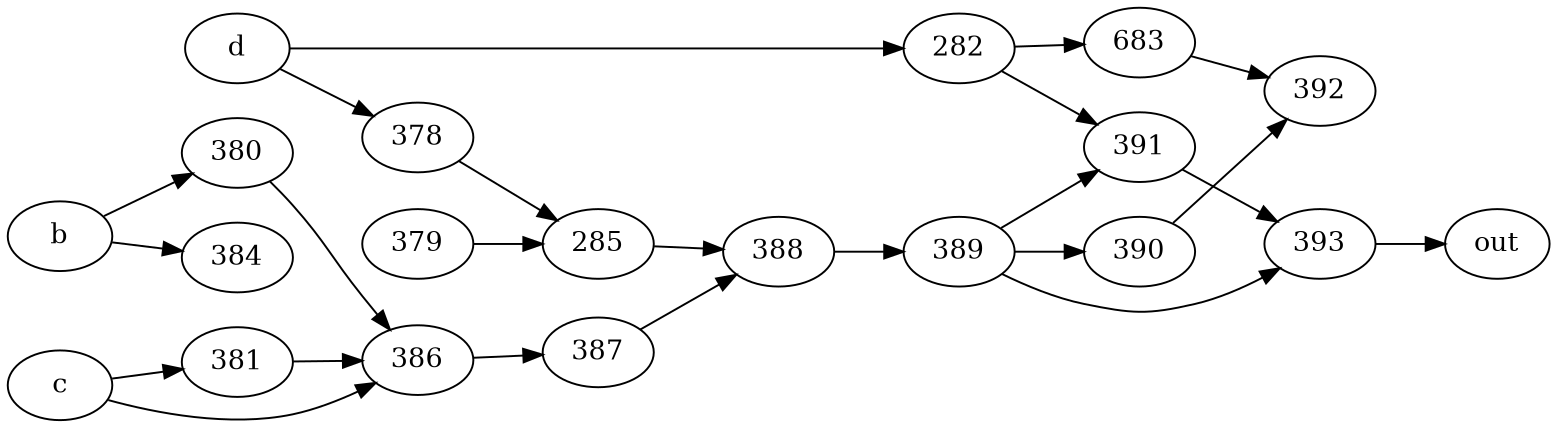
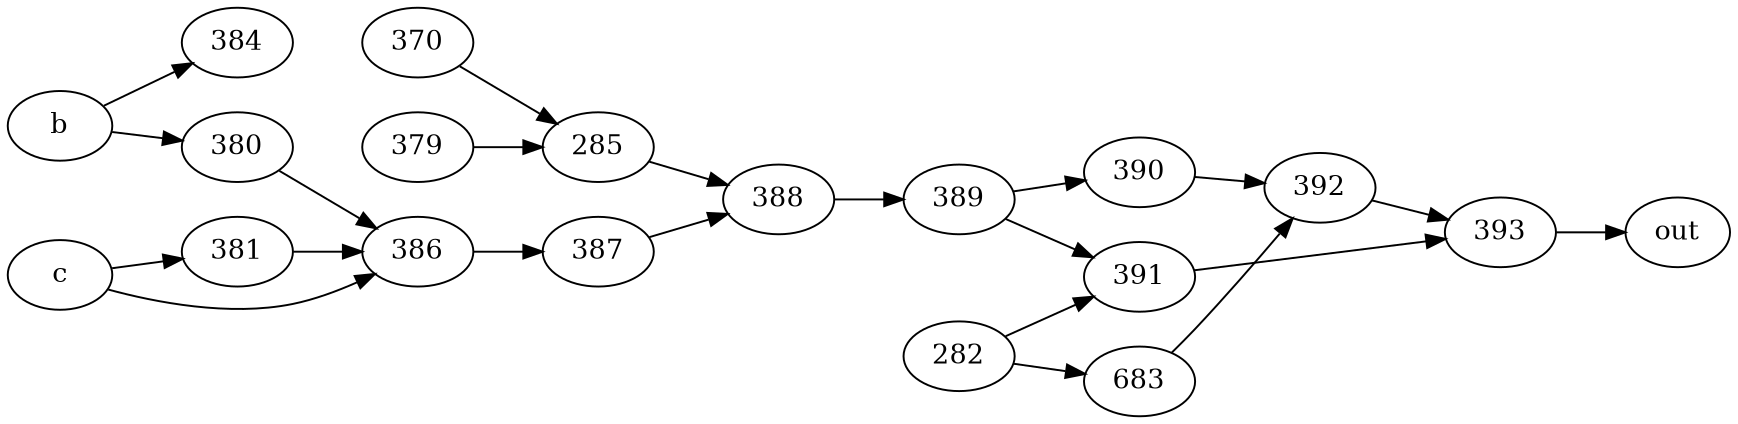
node "d": removed
node "378": label "378" -> "370"
edge "389" -> "393": now "392" -> "393"
